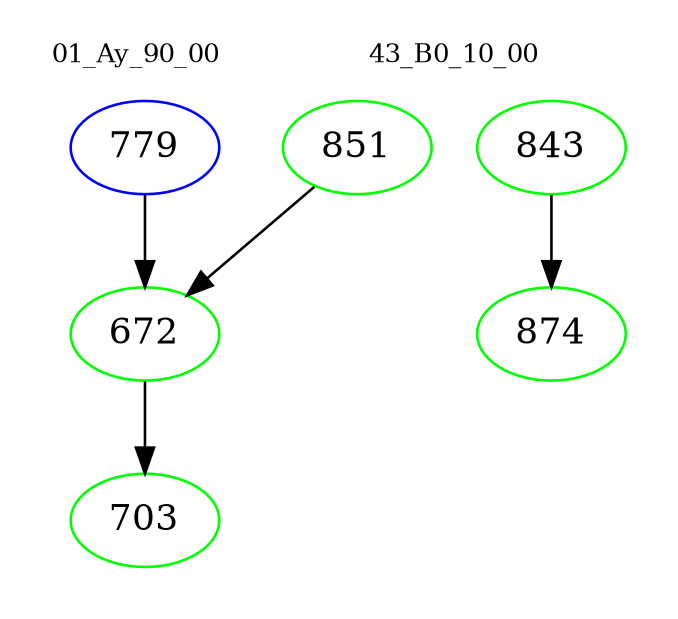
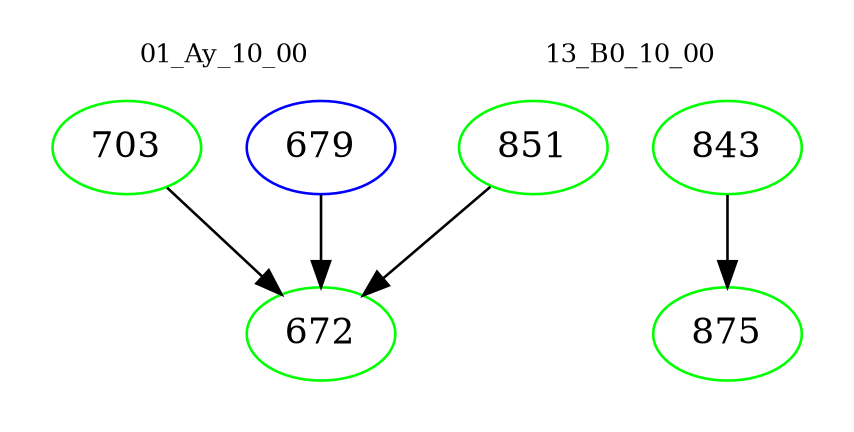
cluster "01_Ay_90_00": label "01_Ay_90_00" -> "01_Ay_10_00"
cluster "43_B0_10_00": label "43_B0_10_00" -> "13_B0_10_00"
node "779": label "779" -> "679"
node "874": label "874" -> "875"
edge "672" -> "703": reversed
